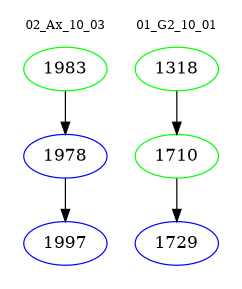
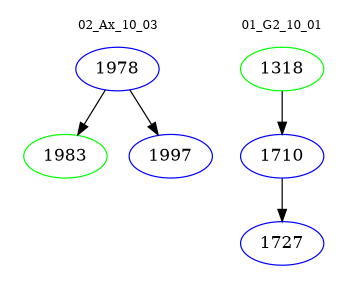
edge "1983" -> "1978": reversed
node "1710": color green -> blue
node "1729": label "1729" -> "1727"
